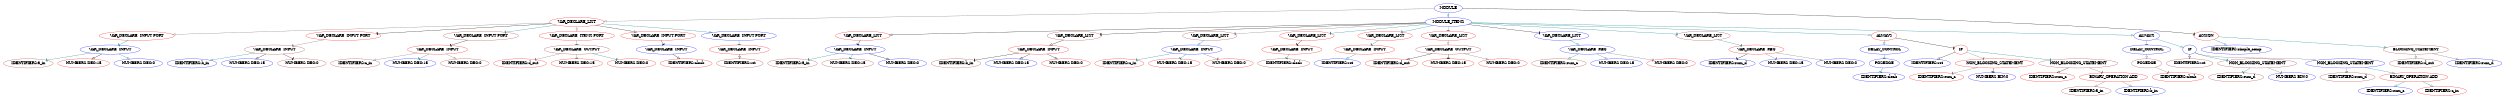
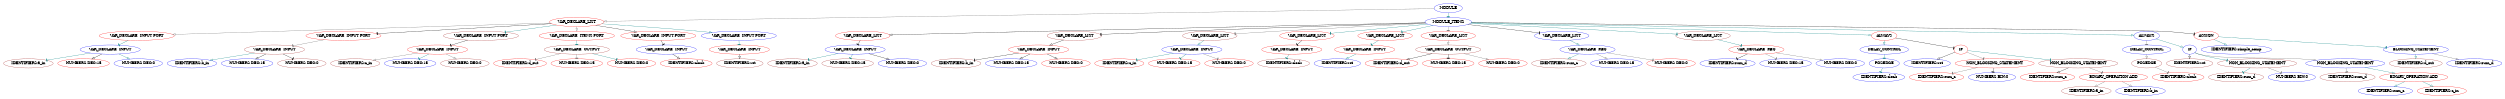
edge "MODULE" -> "MODULE_ITEMS": arrowhead onormal -> tee
edge "MODULE" -> "ASSIGN": now "MODULE_ITEMS" -> "ASSIGN"
edge "ASSIGN" -> "BLOCKING_STATEMENT": arrowhead onormal -> tee
node "BLOCKING_STATEMENT": color brown -> blue
